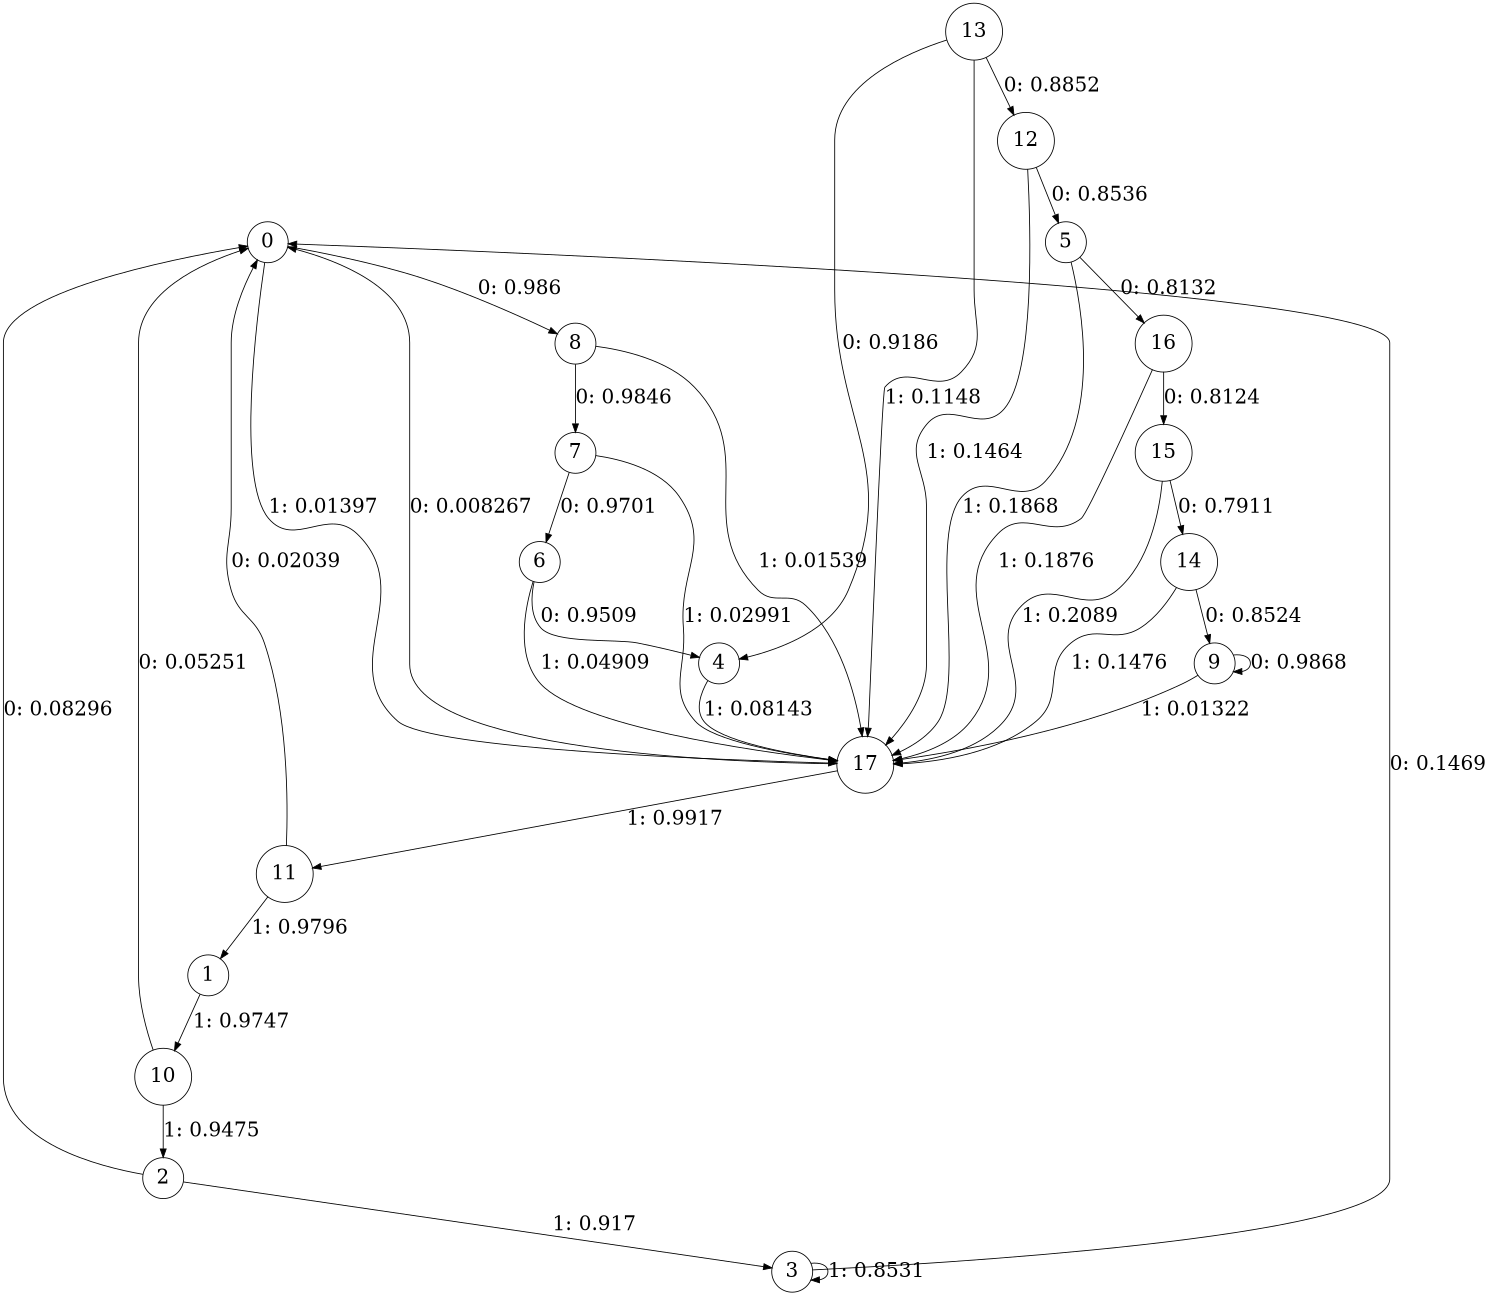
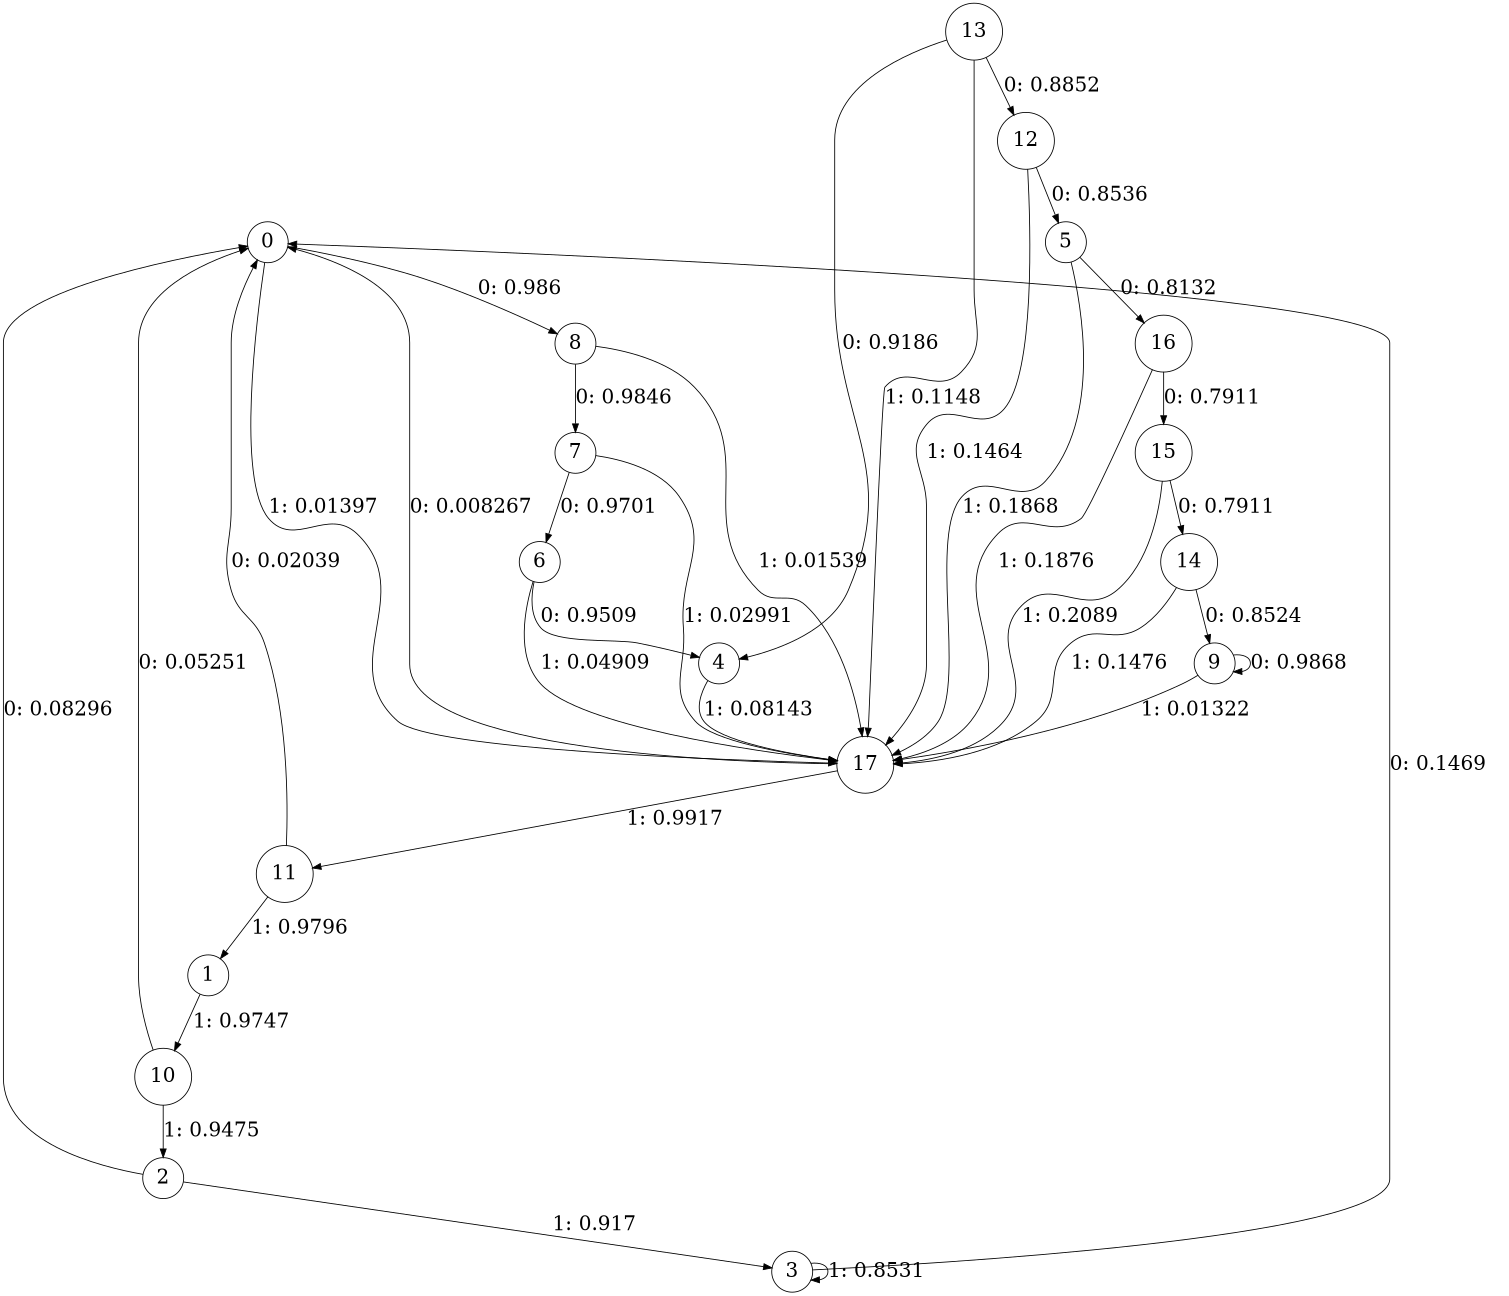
edge "16" -> "15": label "0: 0.8124   " -> "0: 0.7911   "
